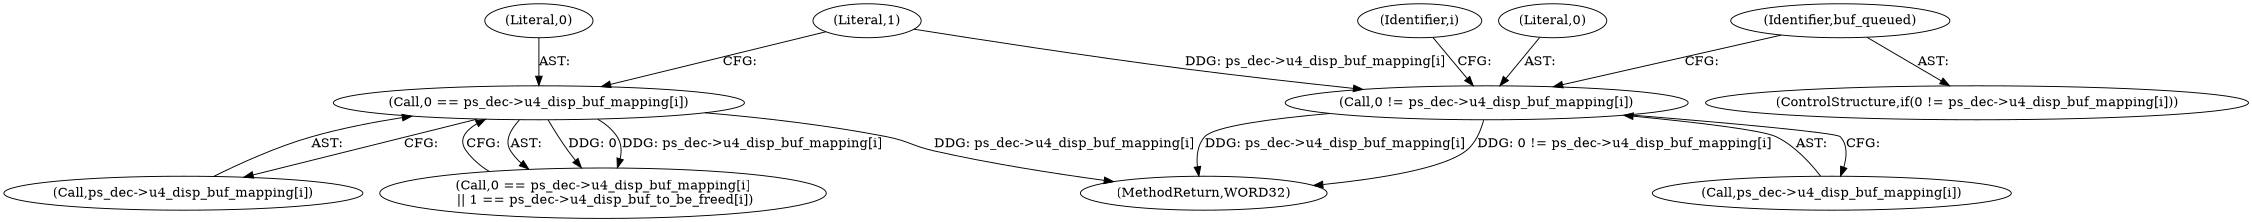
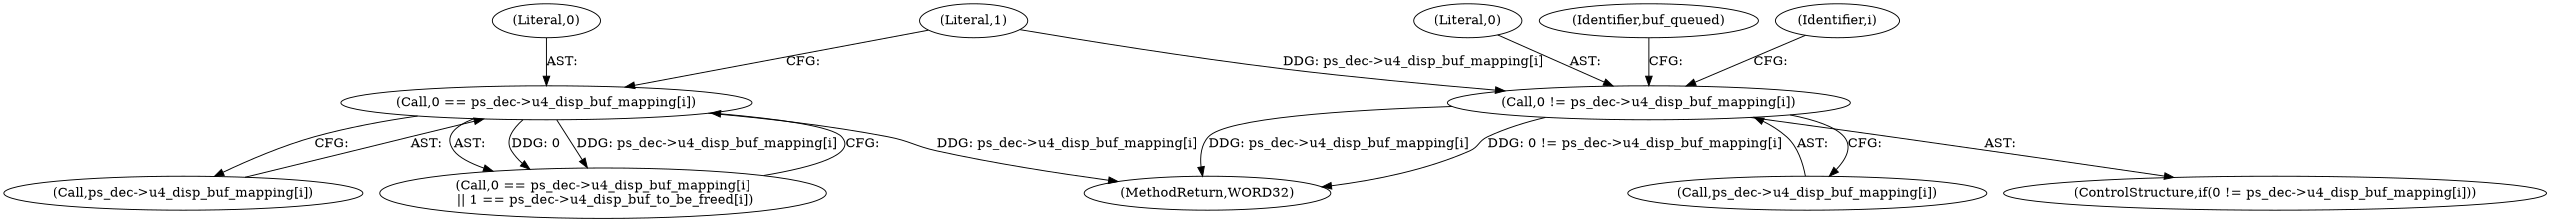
edge "(Identifier,buf_queued)" -> "(ControlStructure,if(0 != ps_dec->u4_disp_buf_mapping[i]))": now "(Call,0 != ps_dec->u4_disp_buf_mapping[i])" -> "(ControlStructure,if(0 != ps_dec->u4_disp_buf_mapping[i]))"
